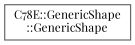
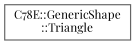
node "C78E::GenericShape ::GenericShape": label "C78E::GenericShape ::GenericShape" -> "C78E::GenericShape ::Triangle"
